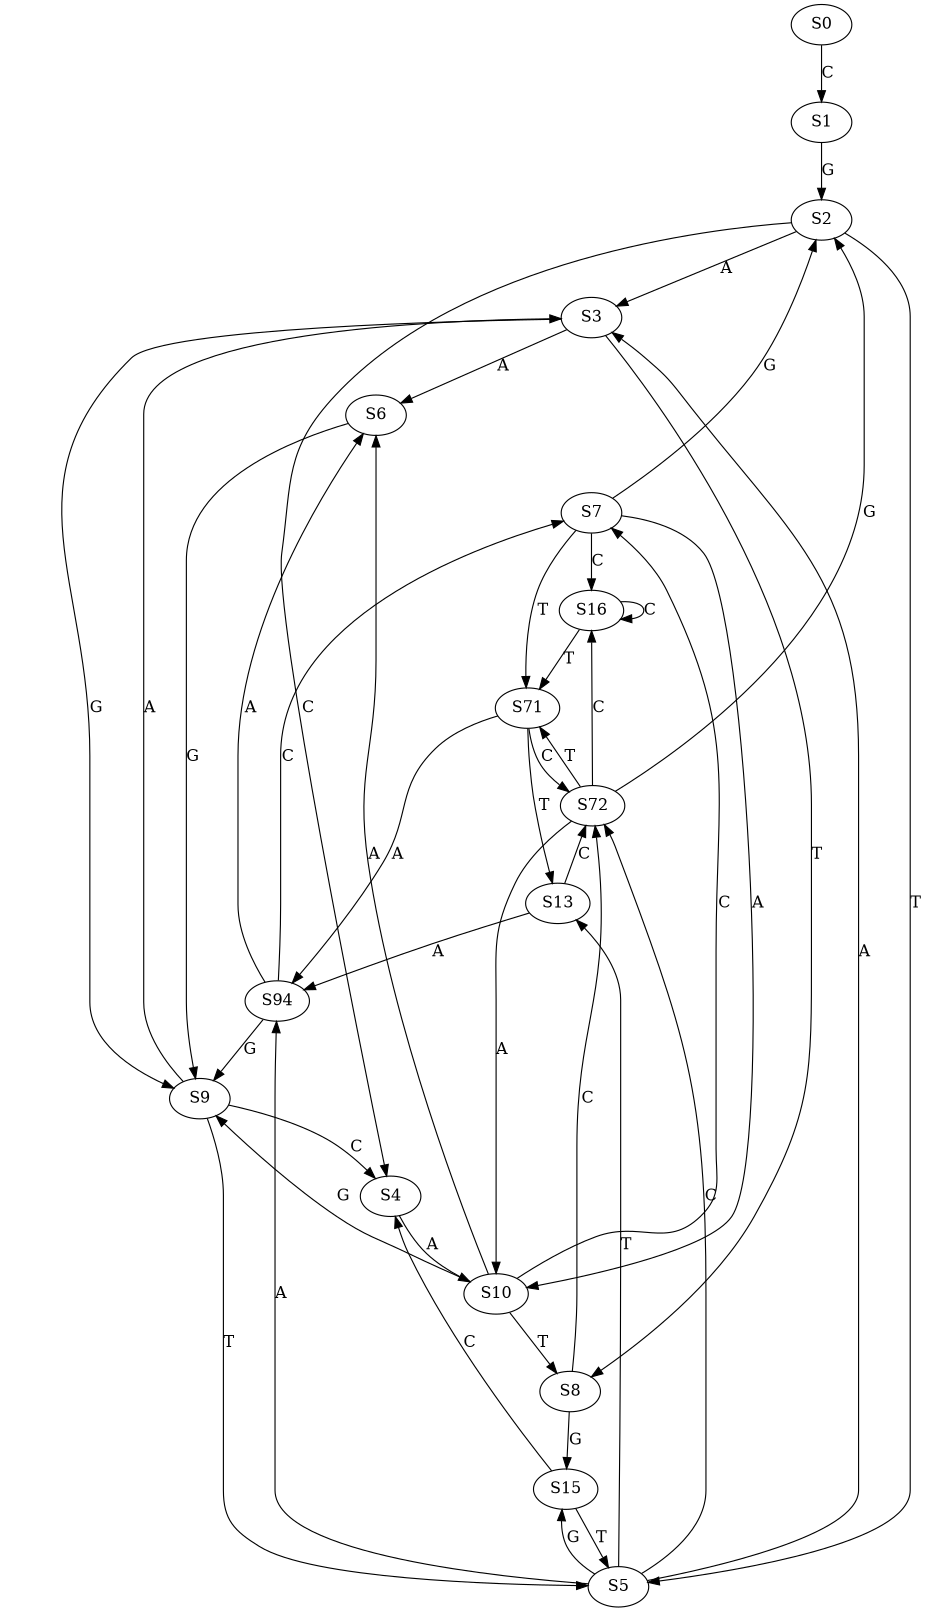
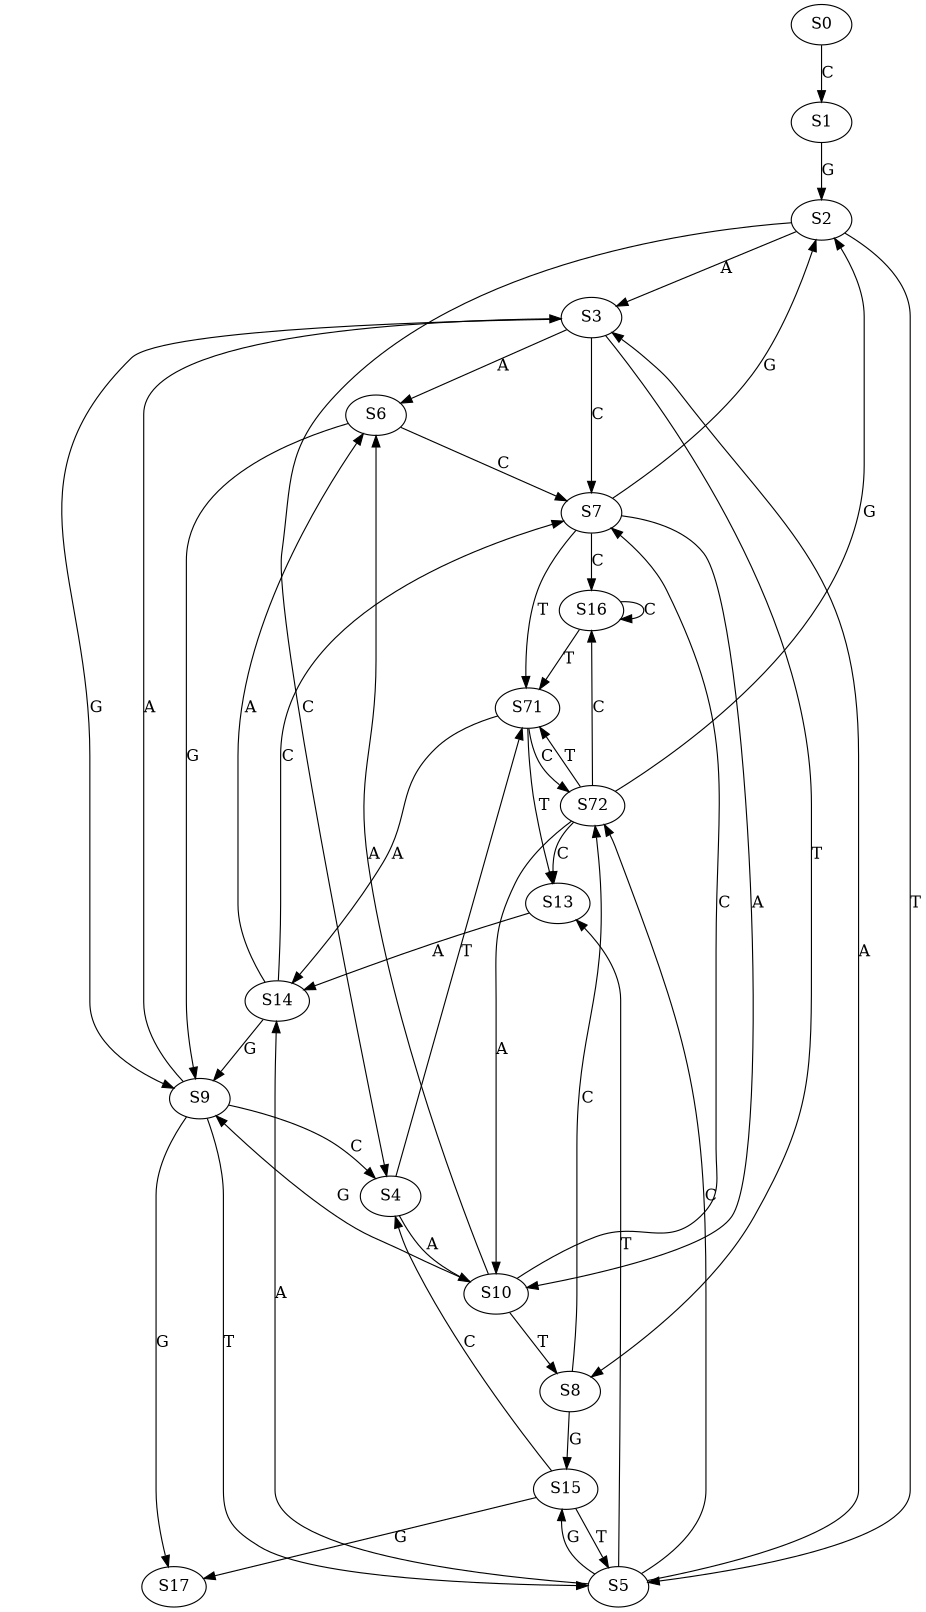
edge "S3" -> "S7": added, label "C"
edge "S6" -> "S7": added, label "C"
edge "S13" -> "S72": reversed
edge "S4" -> "S71": added, label "T"
node "S94": label "S94" -> "S14"
node "S17": added
